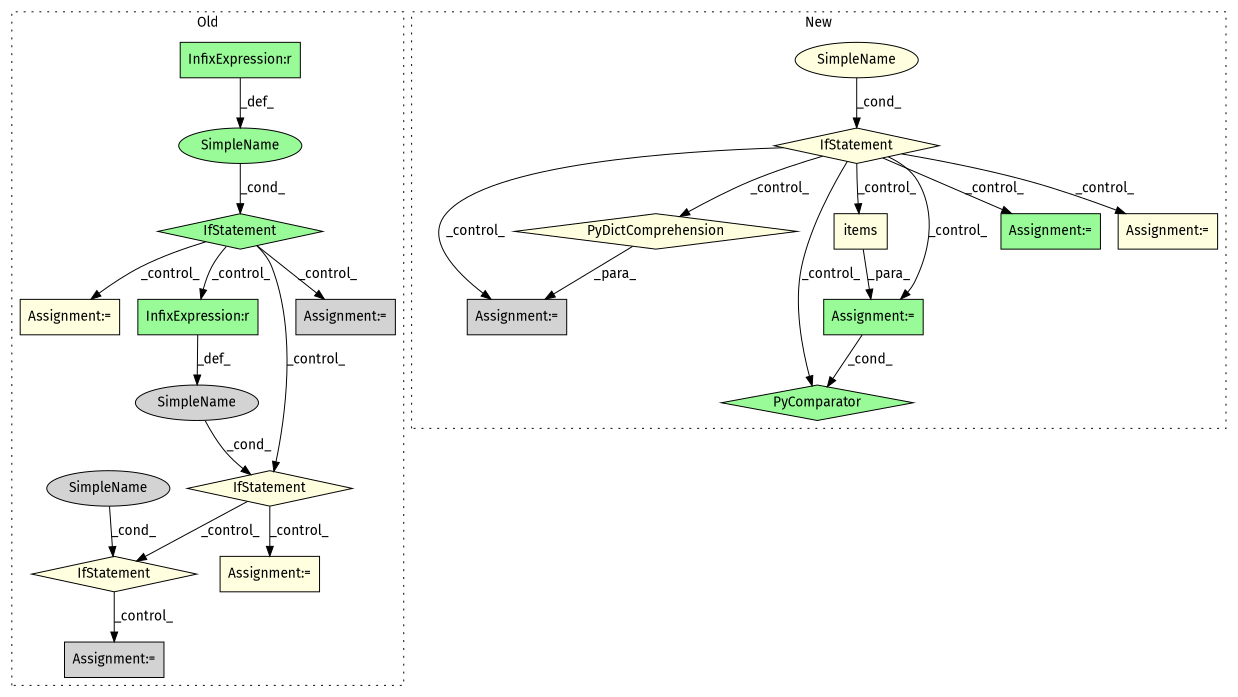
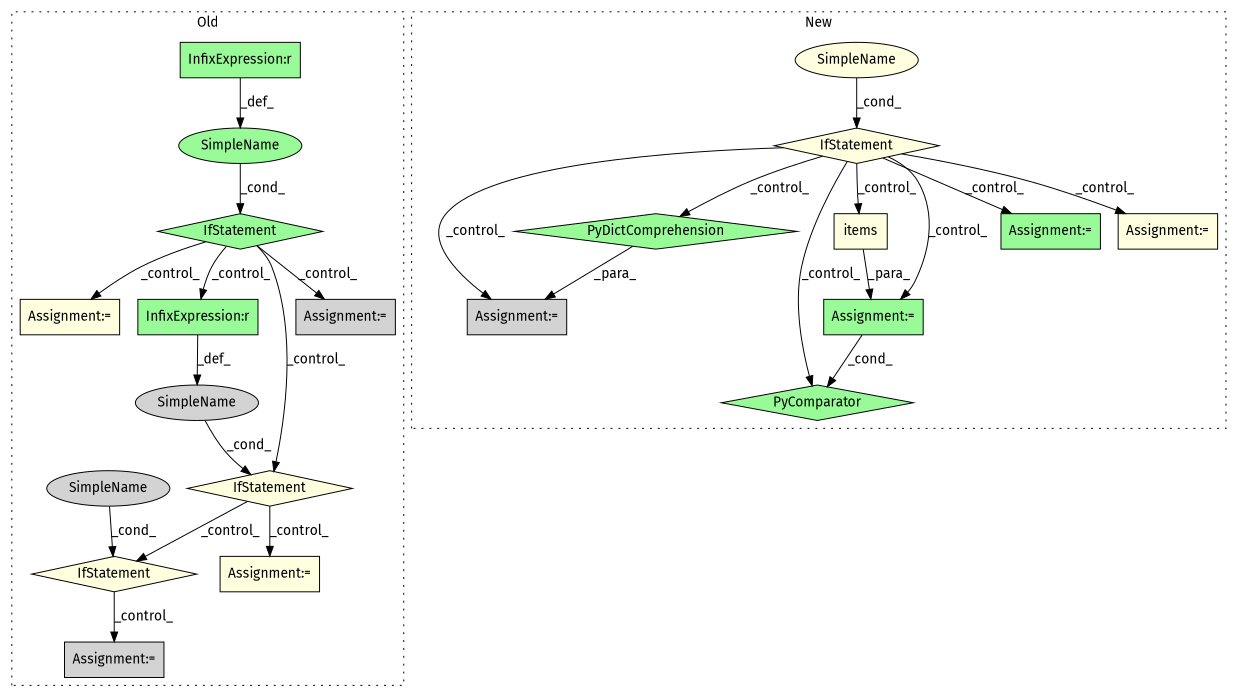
node "PyDictComprehension": fillcolor lightyellow -> palegreen
